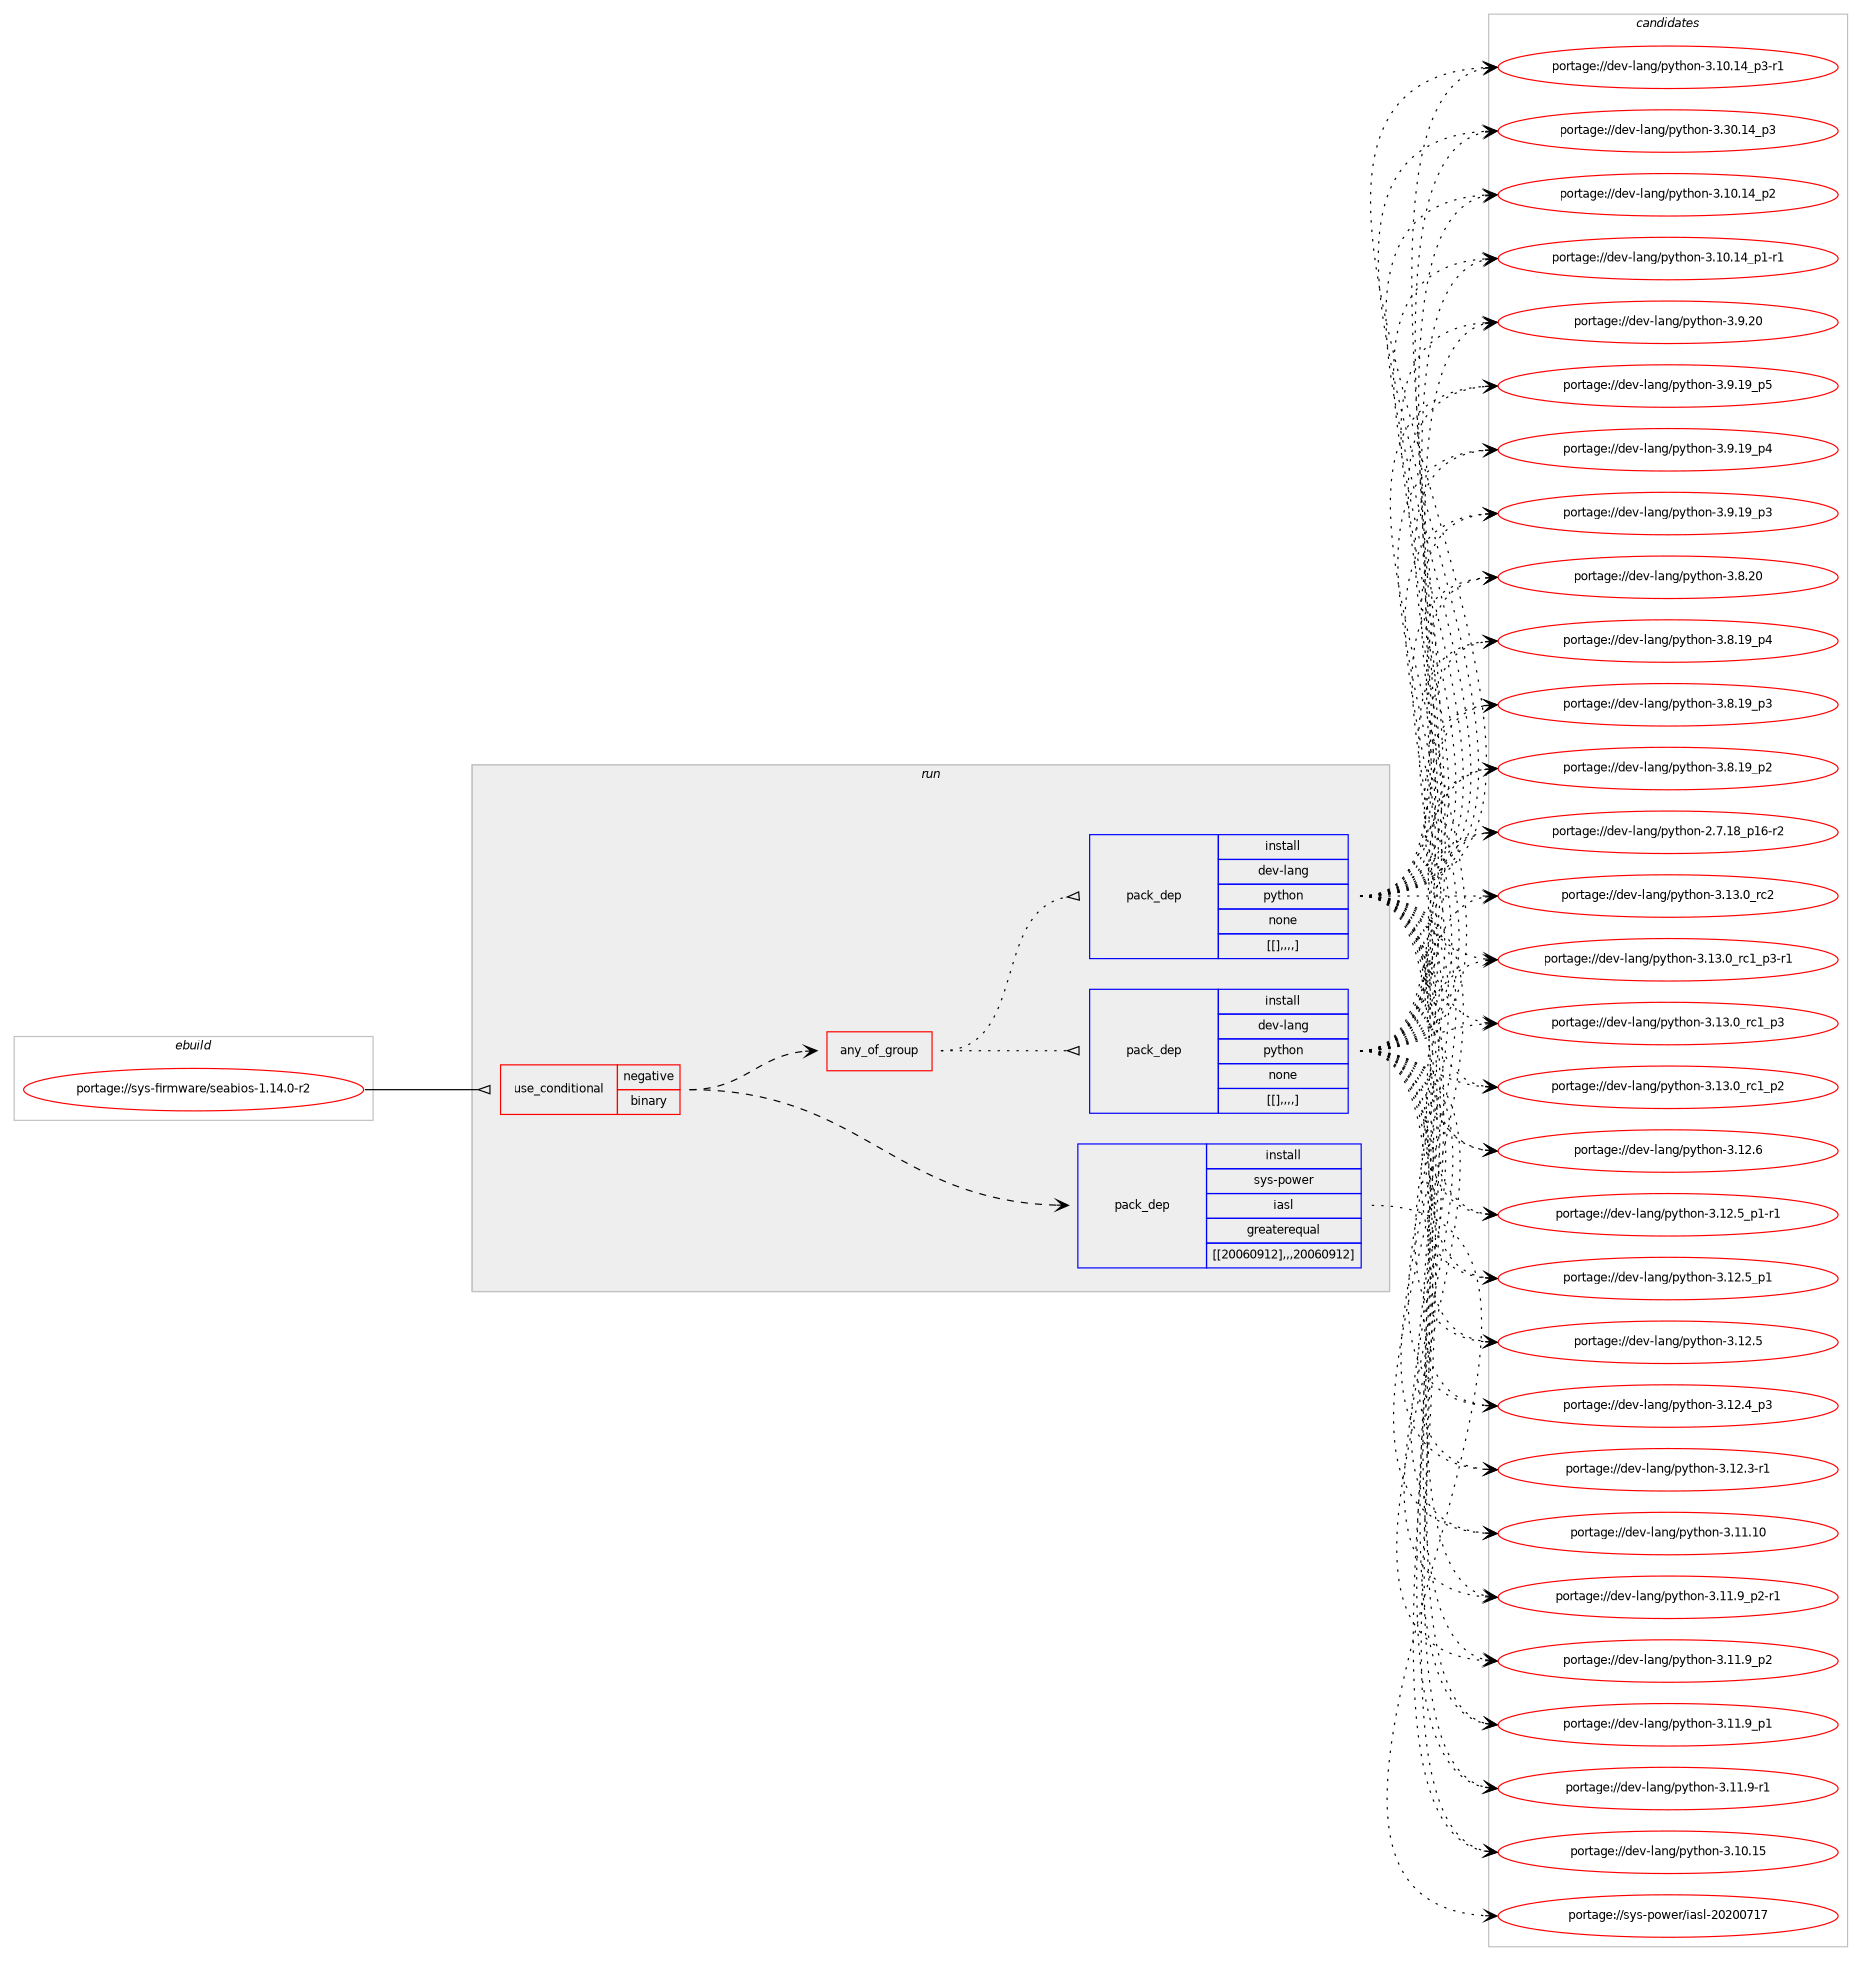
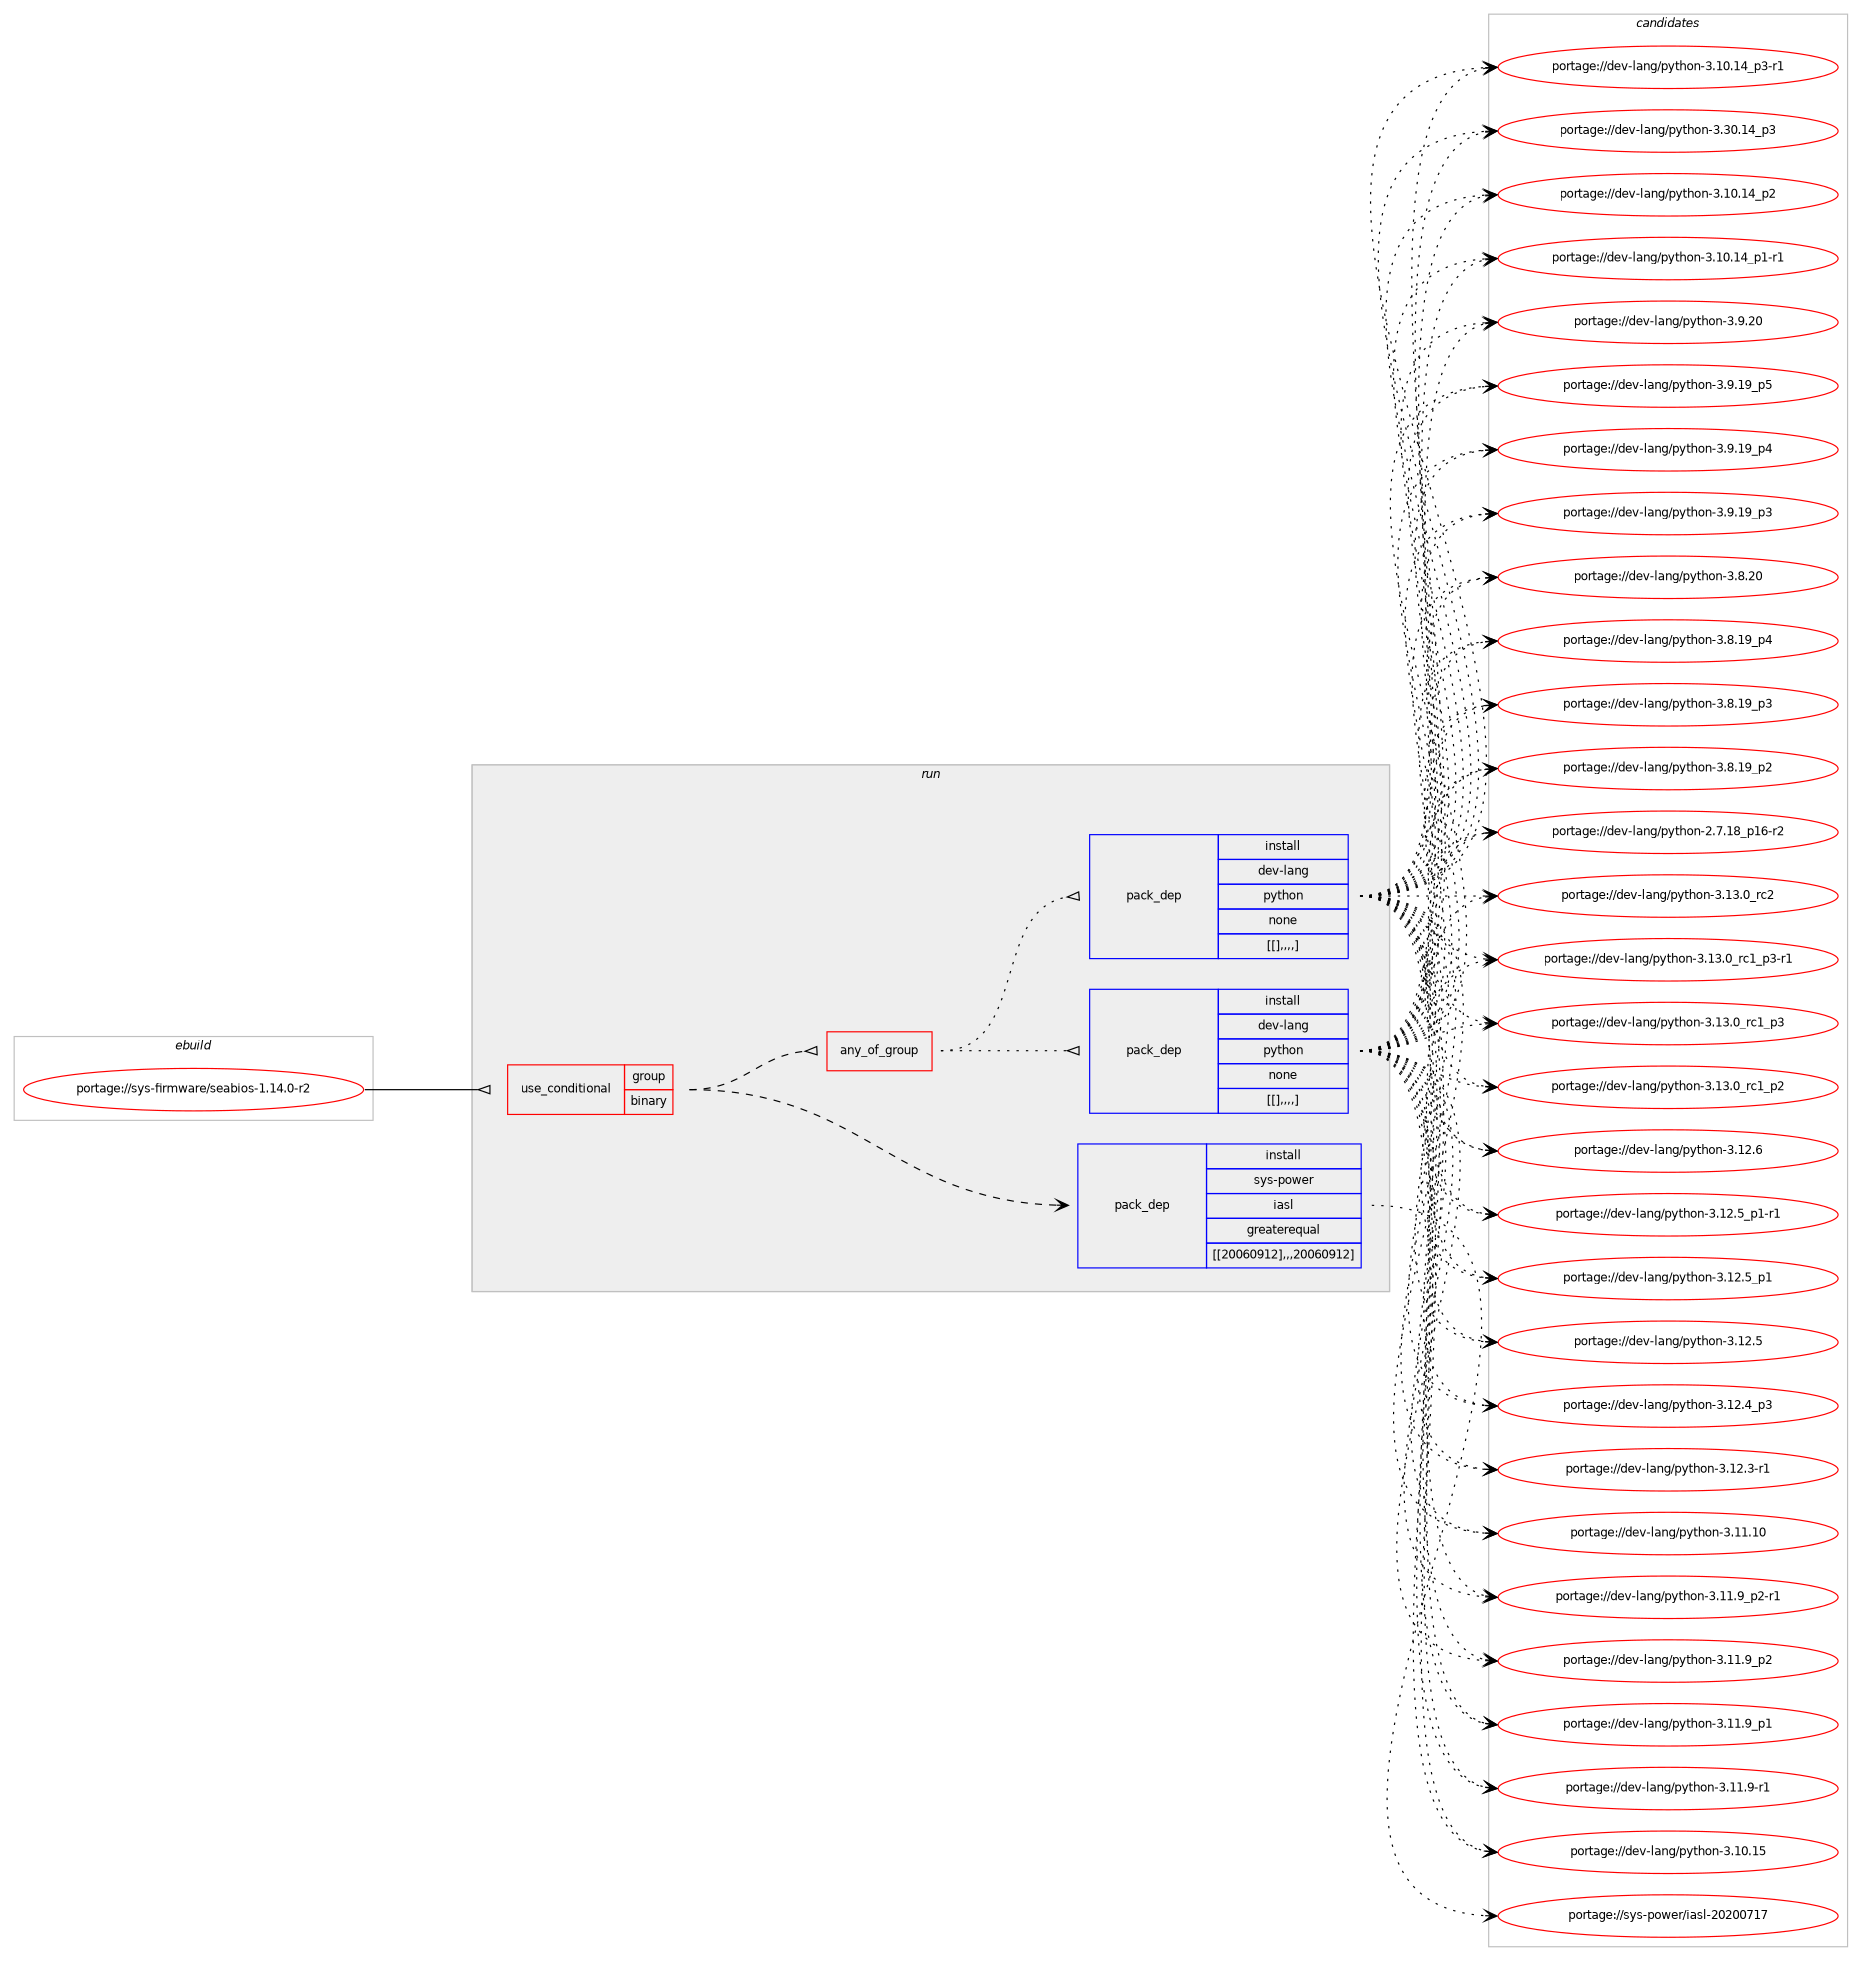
edge "use_conditional" -> "any_of_group": arrowhead vee -> oinv
node "use_conditional": text "negative" -> "group"
